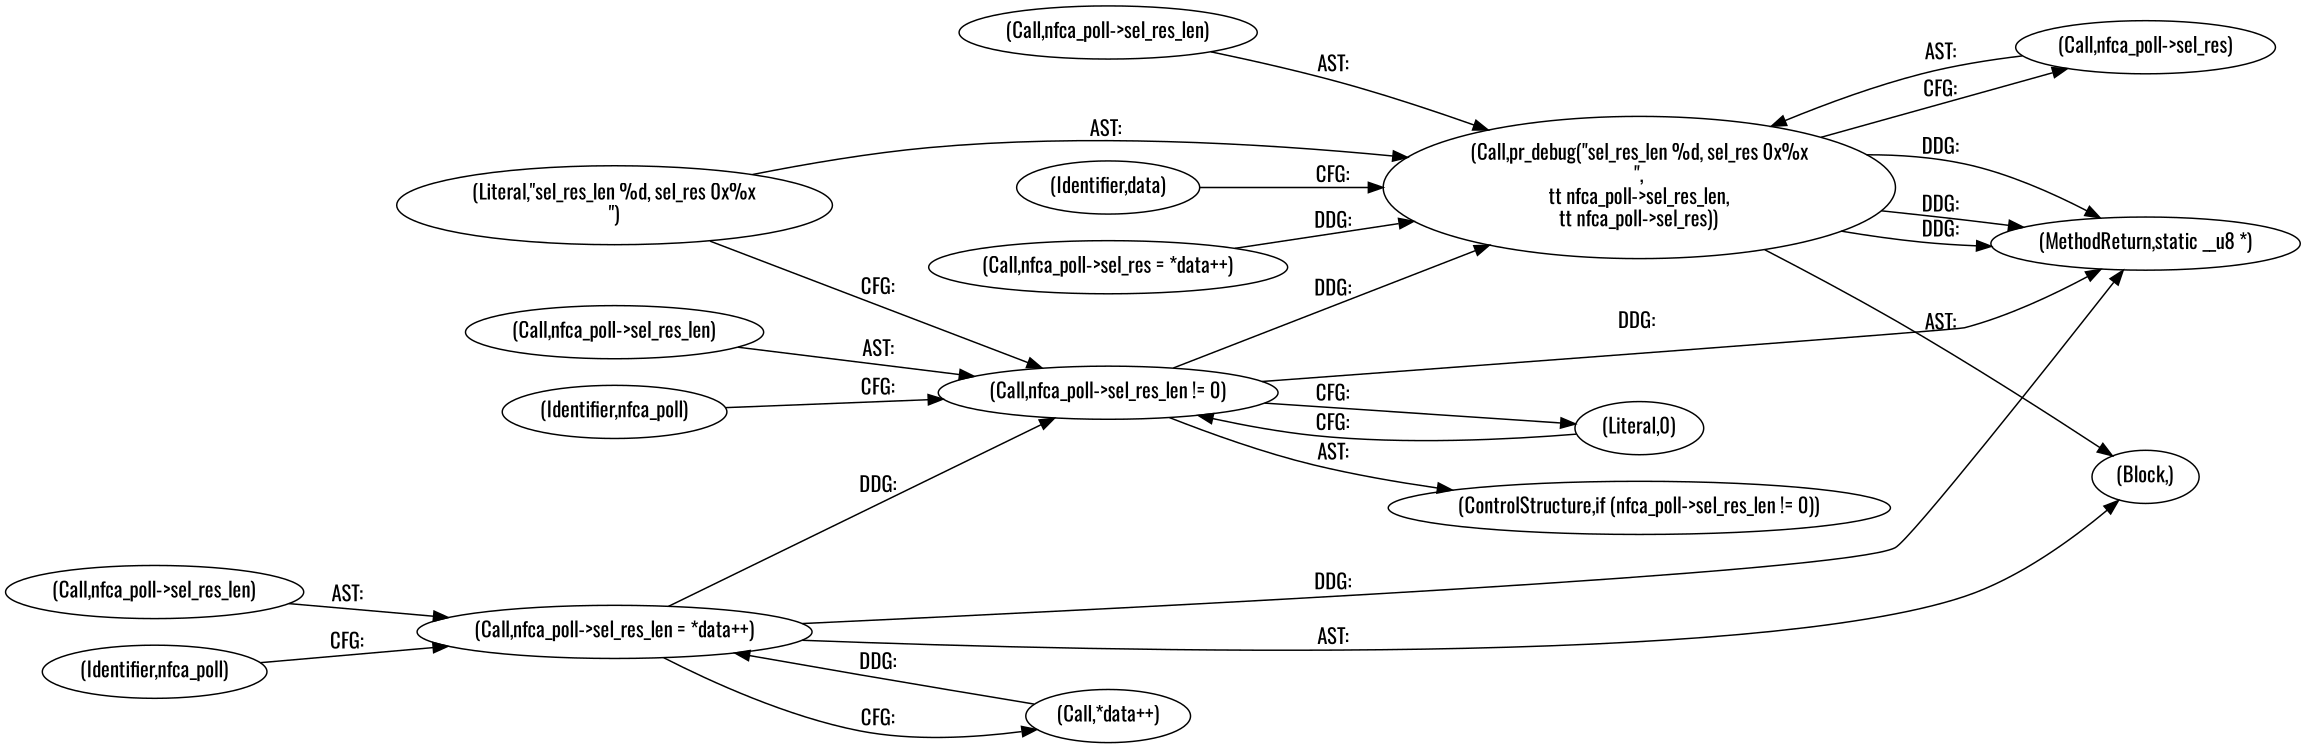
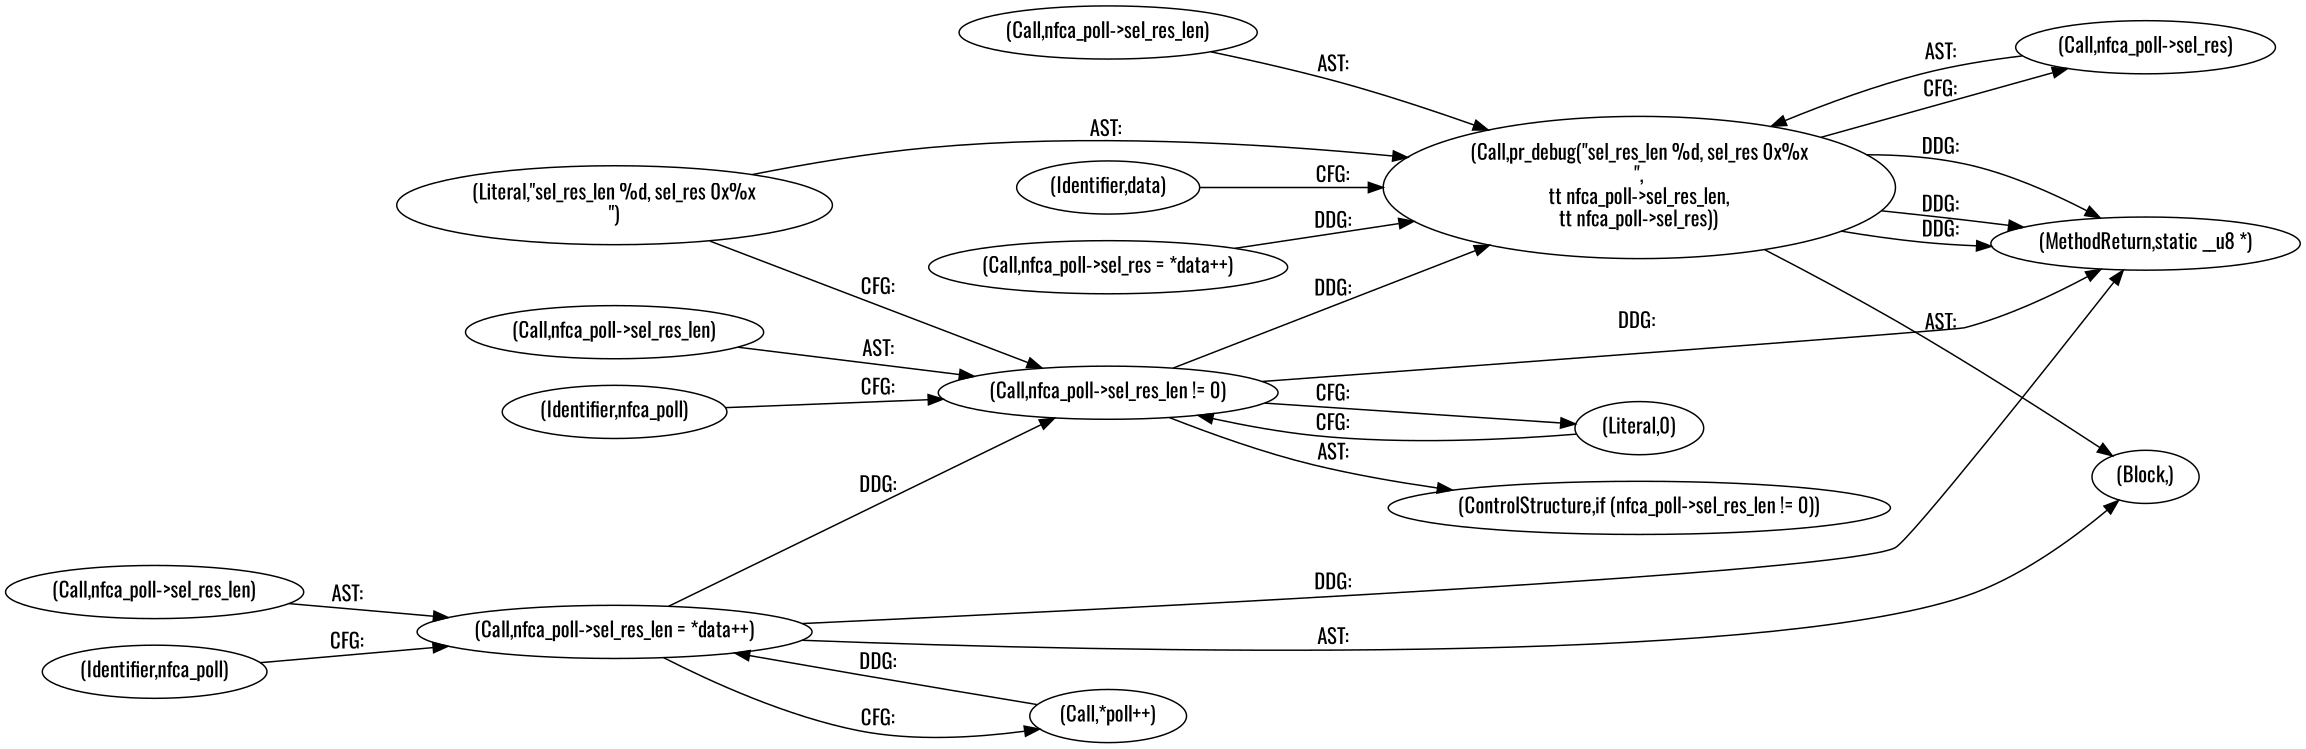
node "(Call,*data++)": label "(Call,*data++)" -> "(Call,*poll++)"
